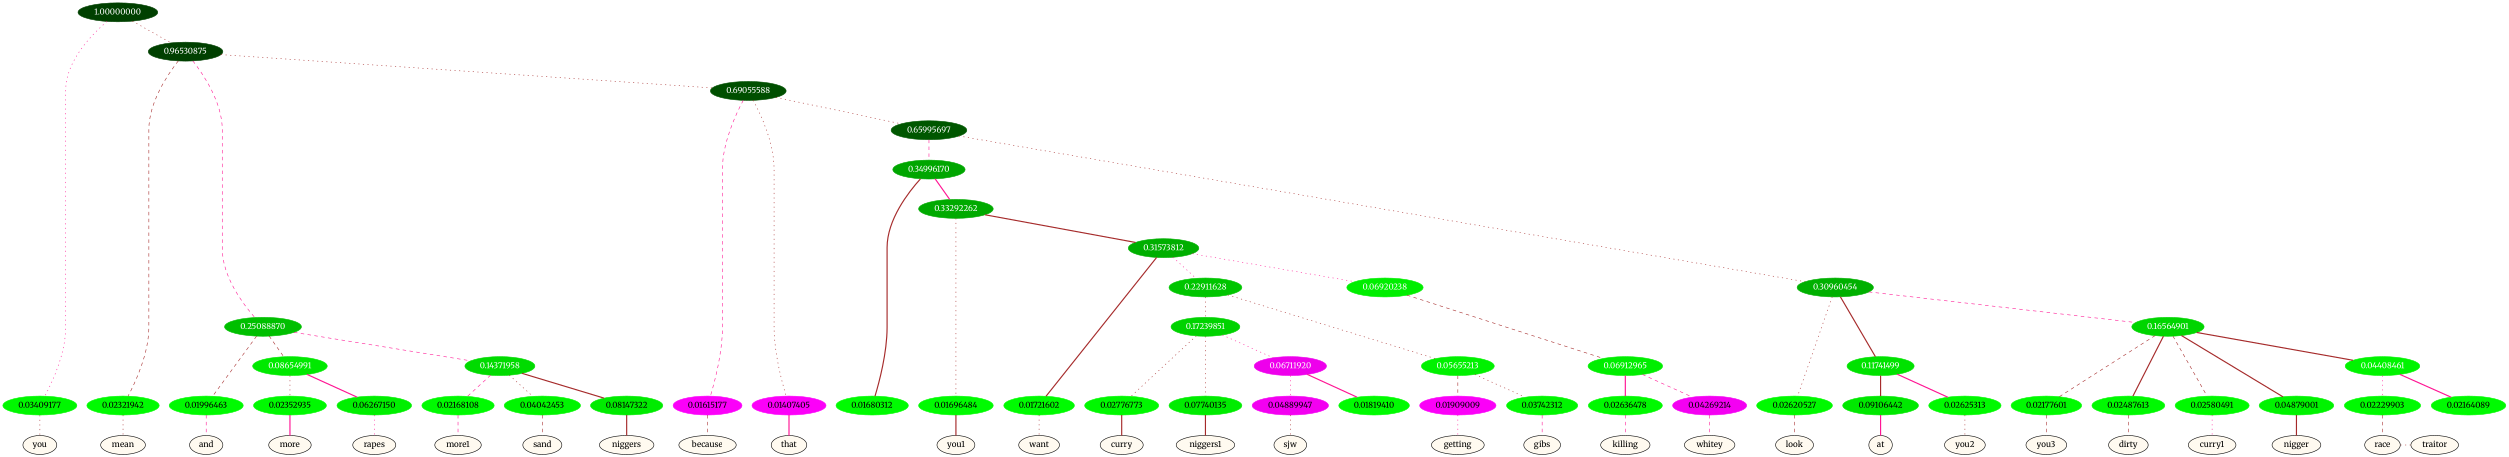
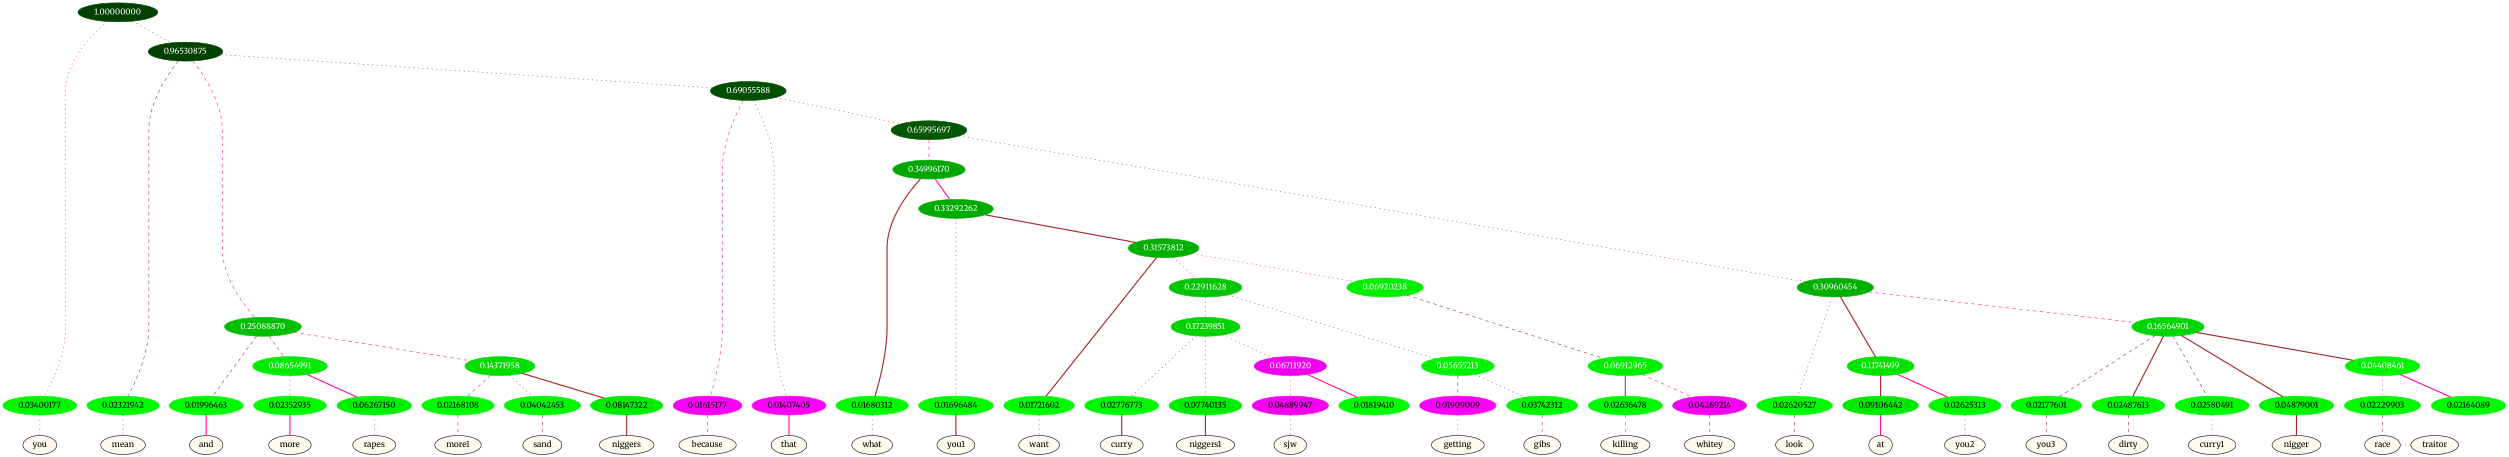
node "0.03409177": label "0.03409177" -> "0.03400177"
edge "0.01996463" -- "and": style dashed -> bold
edge "0.04269214" -- "whitey": color deeppink -> brown
node "what": added
